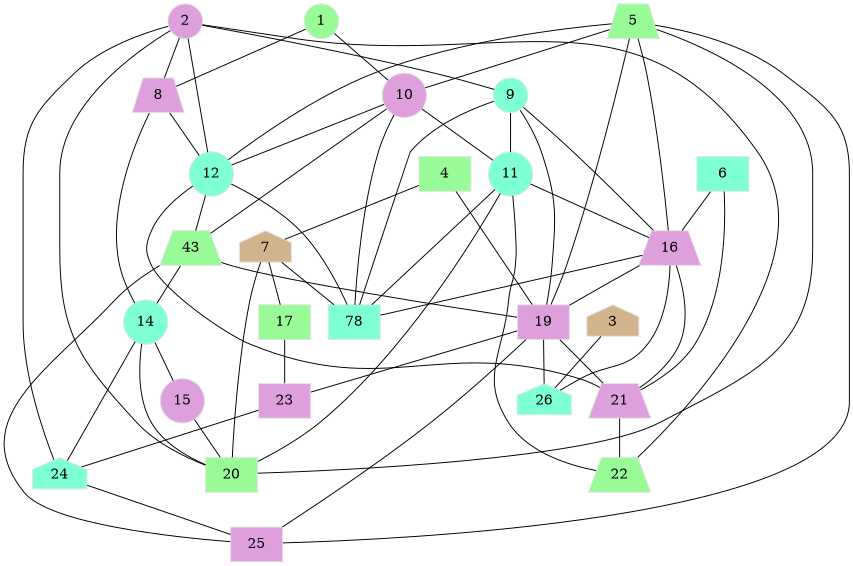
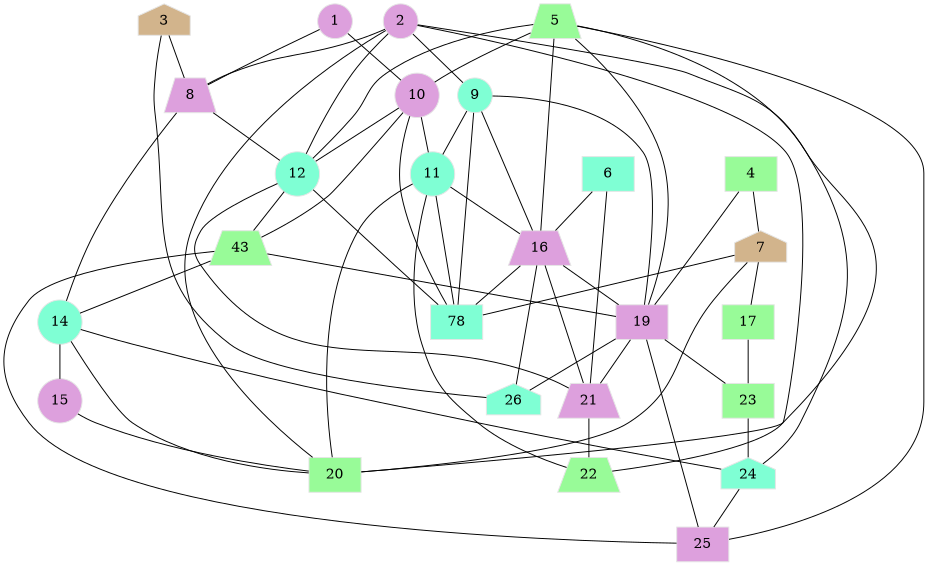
node "1": fillcolor palegreen -> plum
edge "3" -- "8": added
node "23": fillcolor plum -> palegreen
